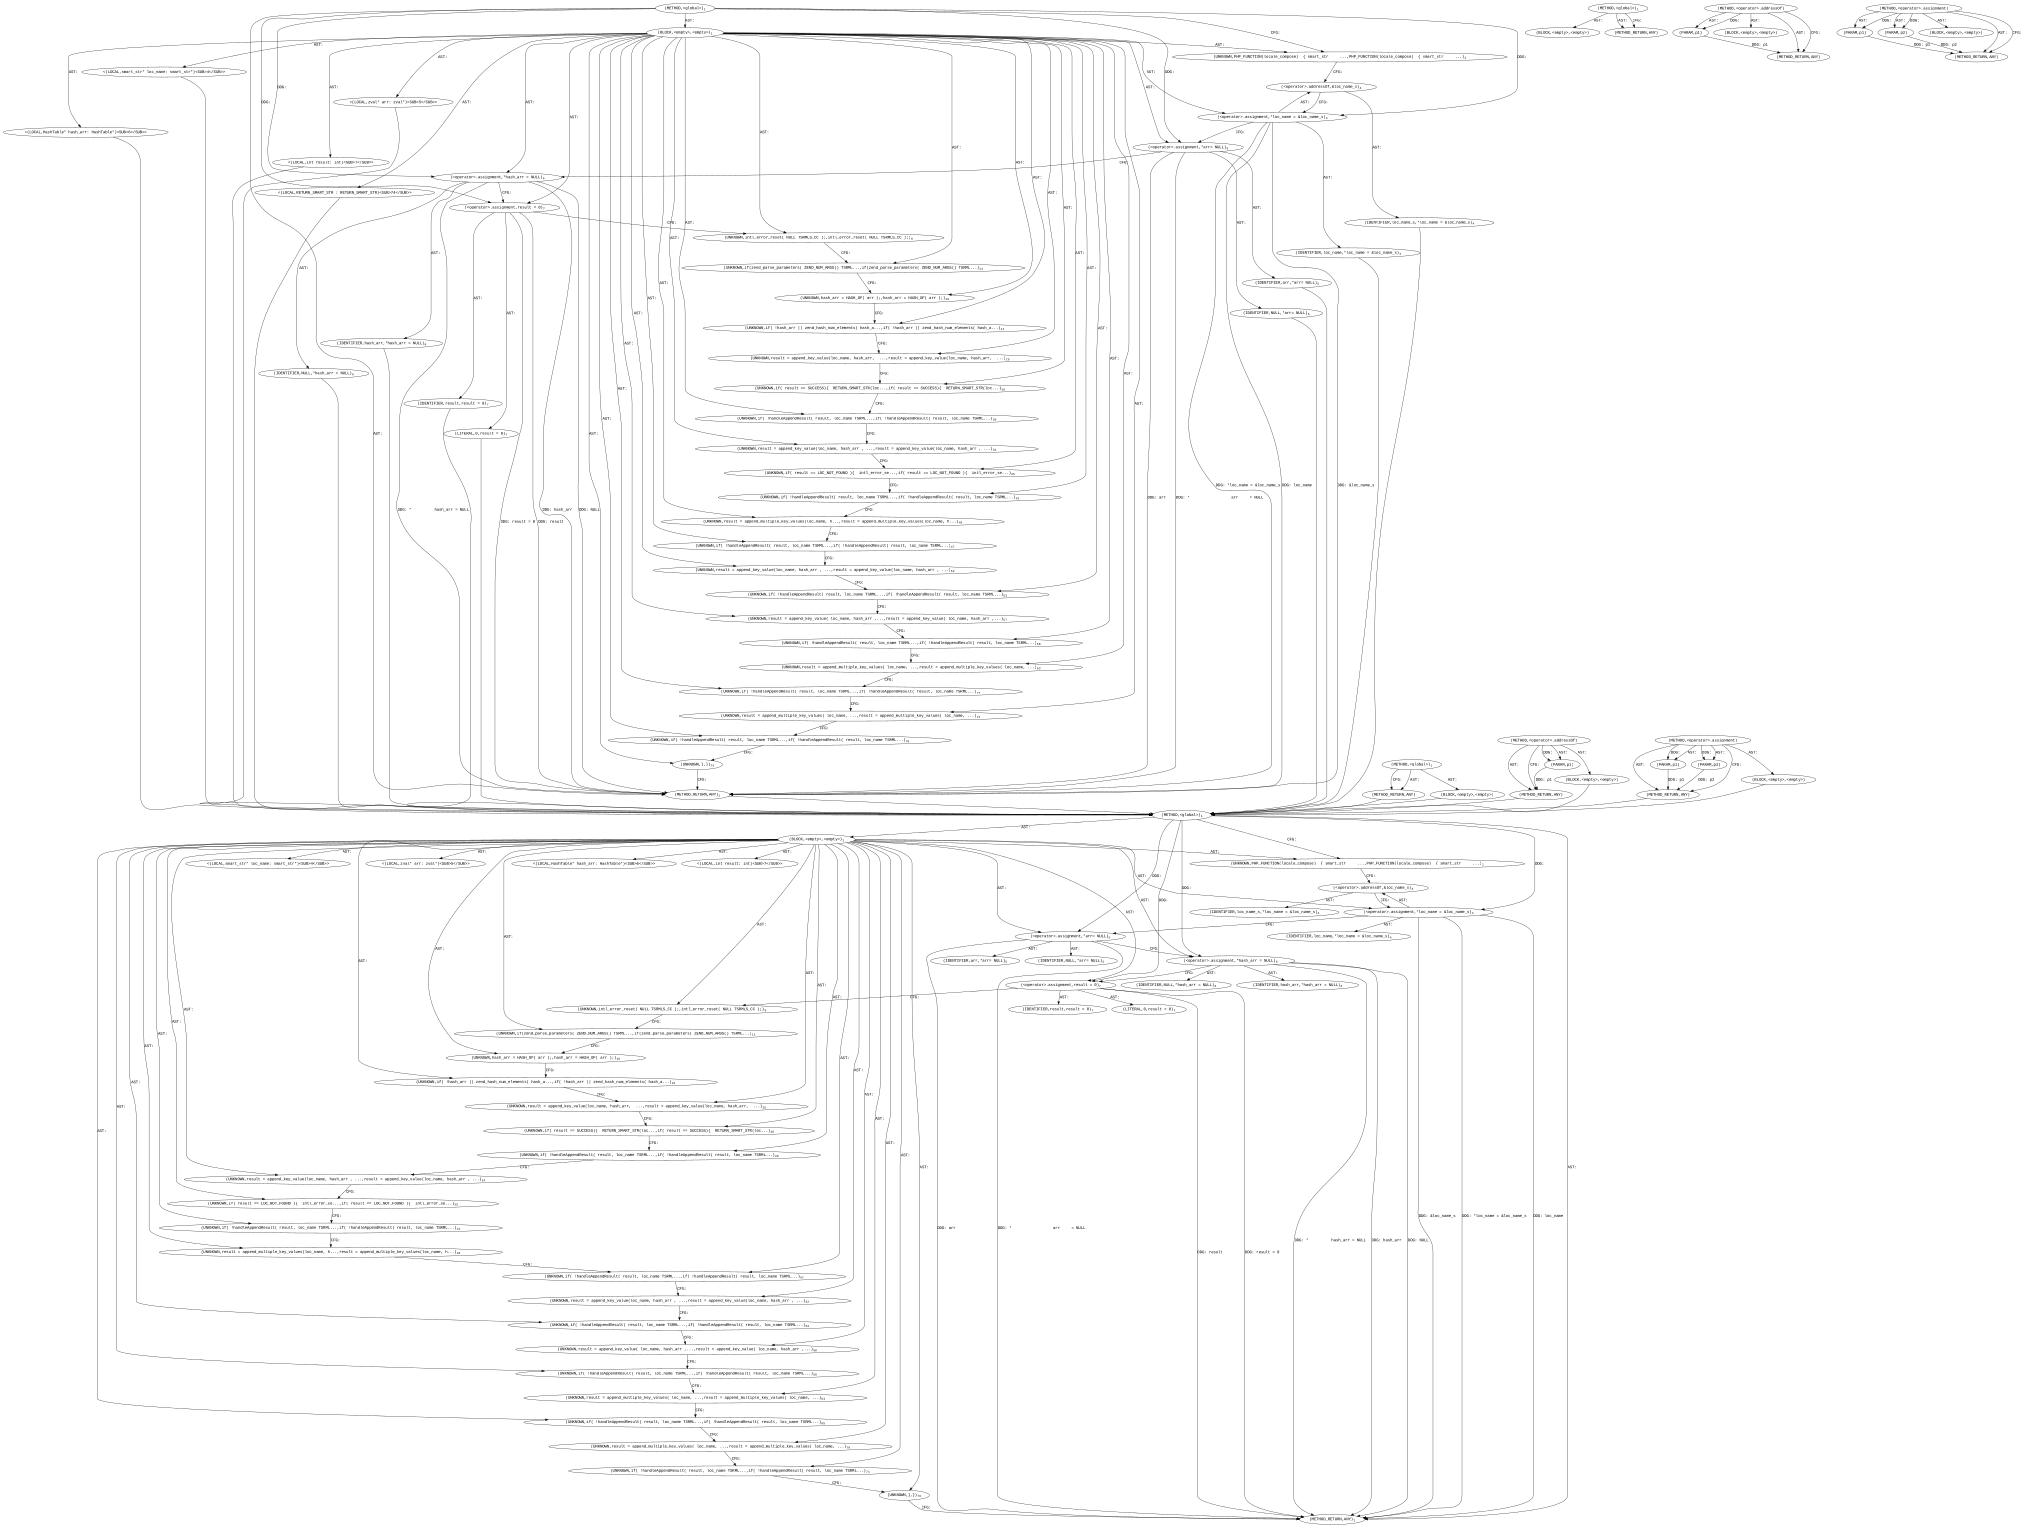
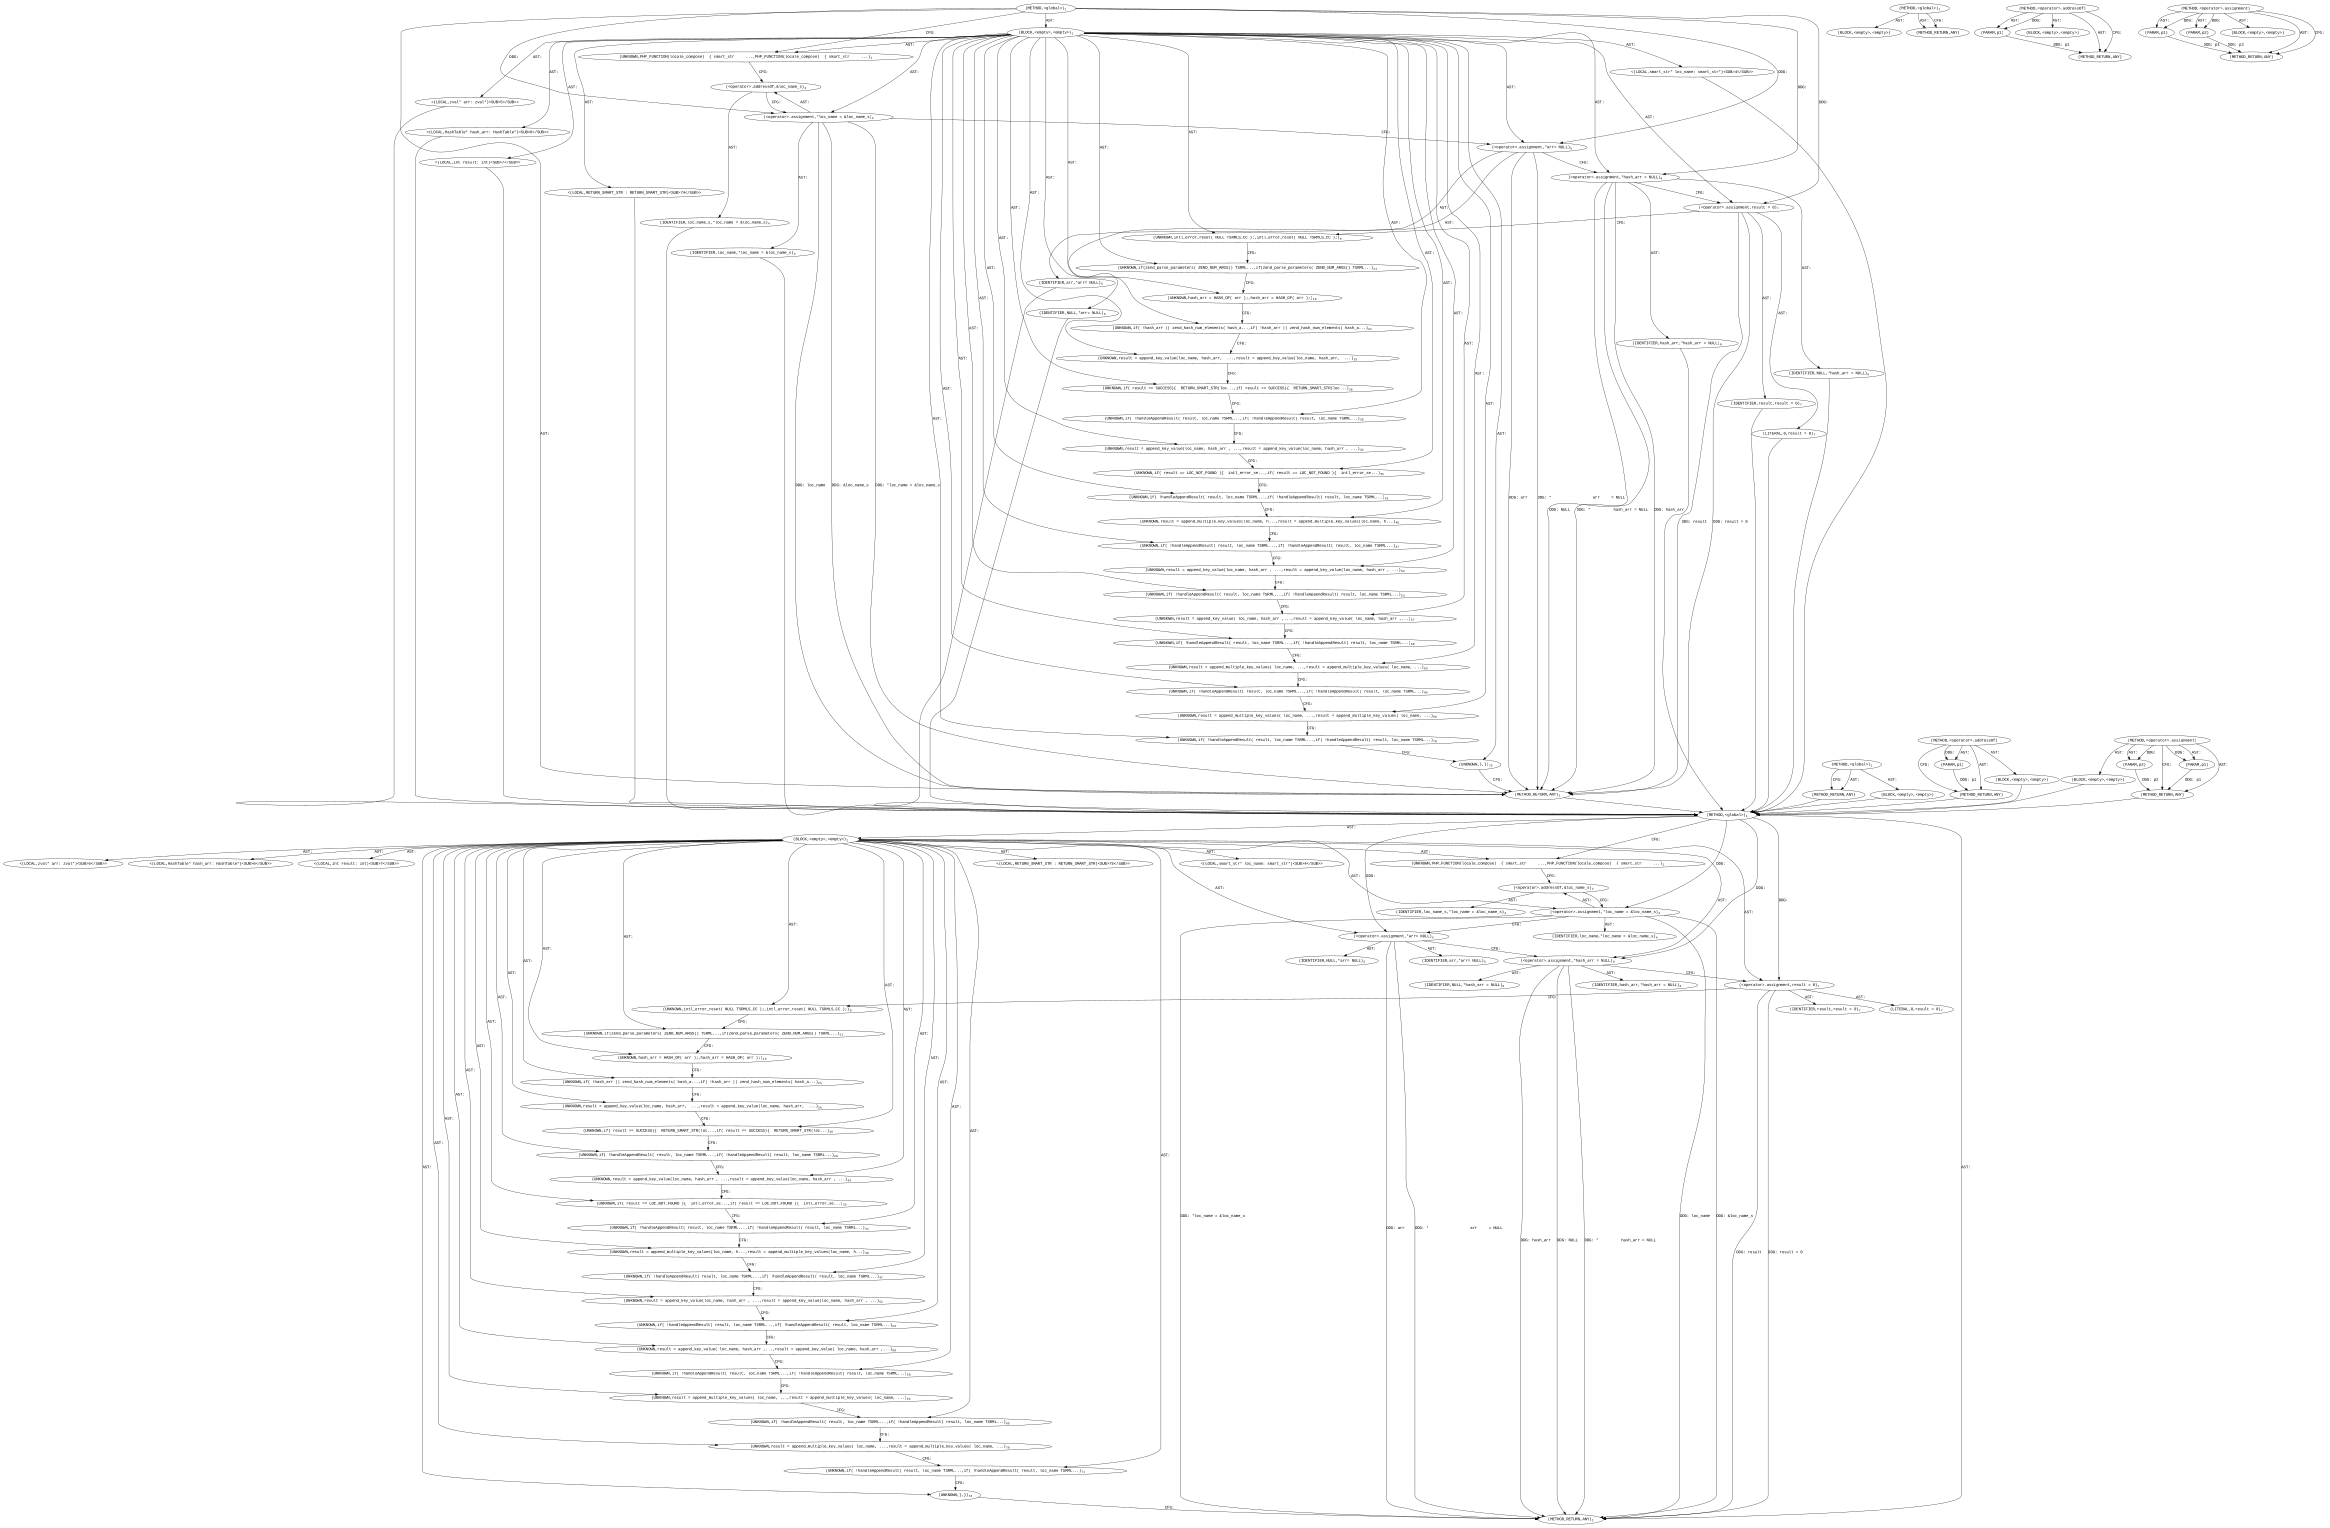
node "<(LOCAL,RETURN_SMART_STR : RETURN_SMART_STR)<SUB>75</SUB>>": added
